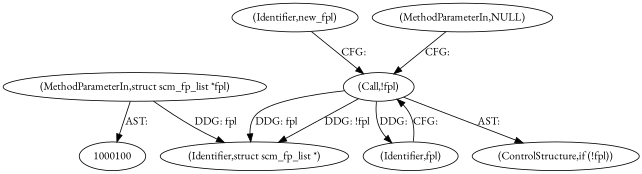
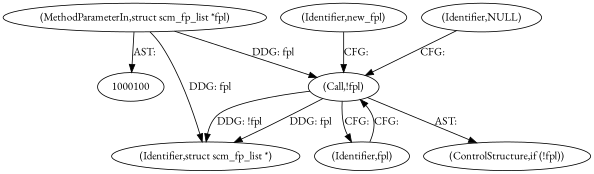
node "(MethodParameterIn,NULL)": label "(MethodParameterIn,NULL)" -> "(Identifier,NULL)"
edge "(MethodParameterIn,struct scm_fp_list *fpl)" -> "(Call,!fpl)": added, label "DDG: fpl"
edge "(Call,!fpl)" -> "(Identifier,fpl)": label "DDG: " -> "CFG: "
